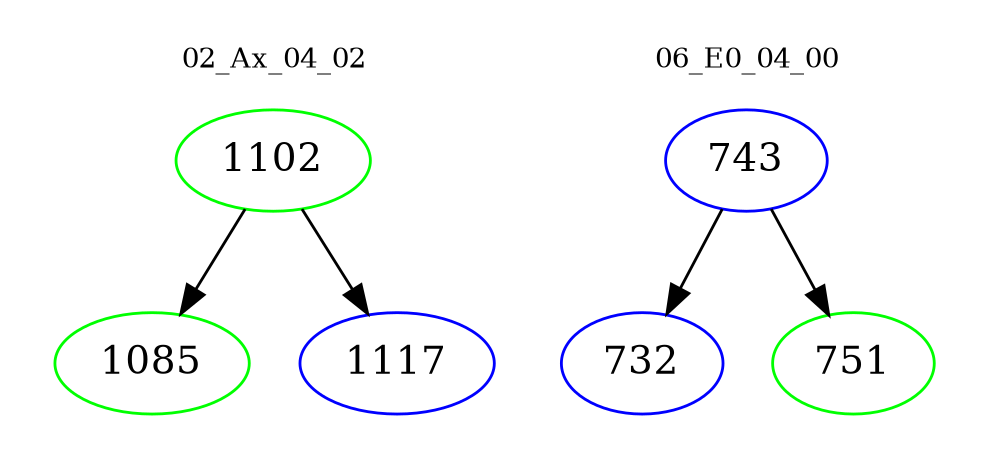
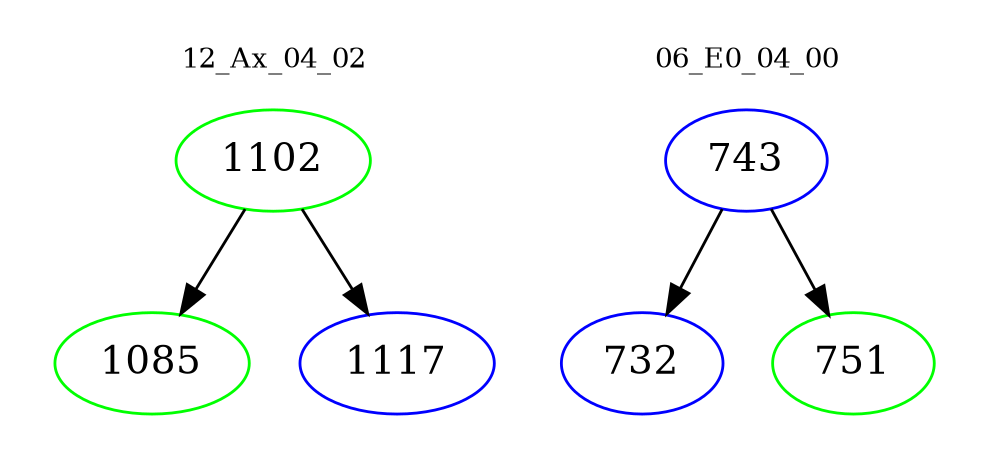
cluster "02_Ax_04_02": label "02_Ax_04_02" -> "12_Ax_04_02"
